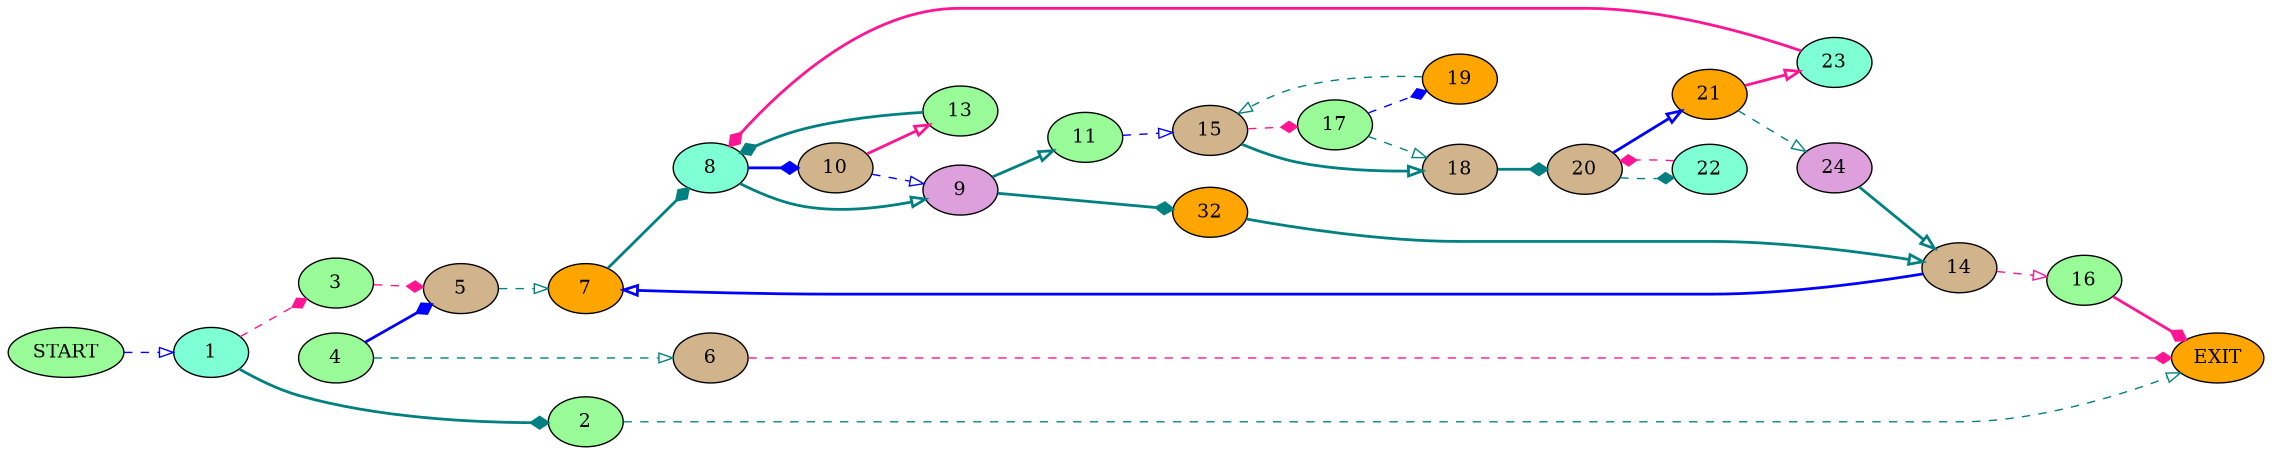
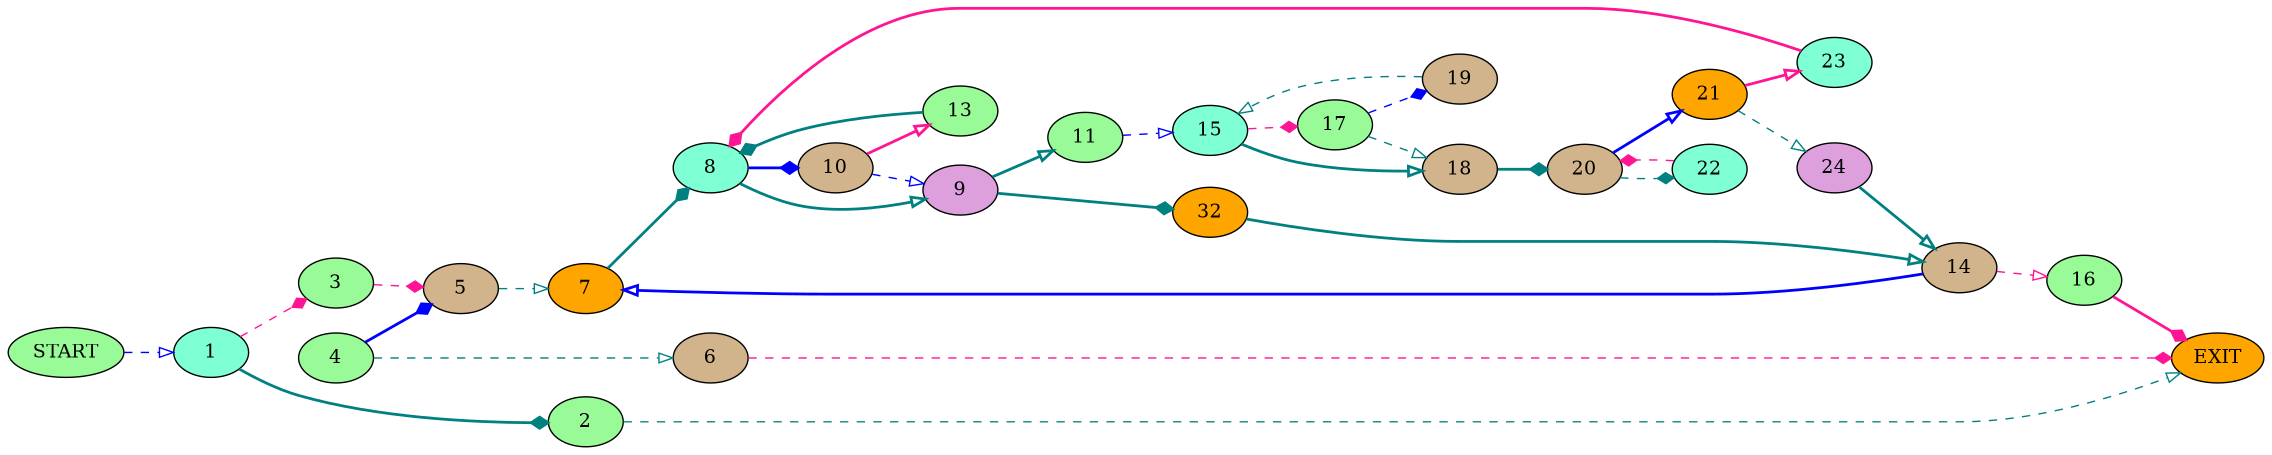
node "19": fillcolor orange -> tan
node "15": fillcolor tan -> aquamarine
